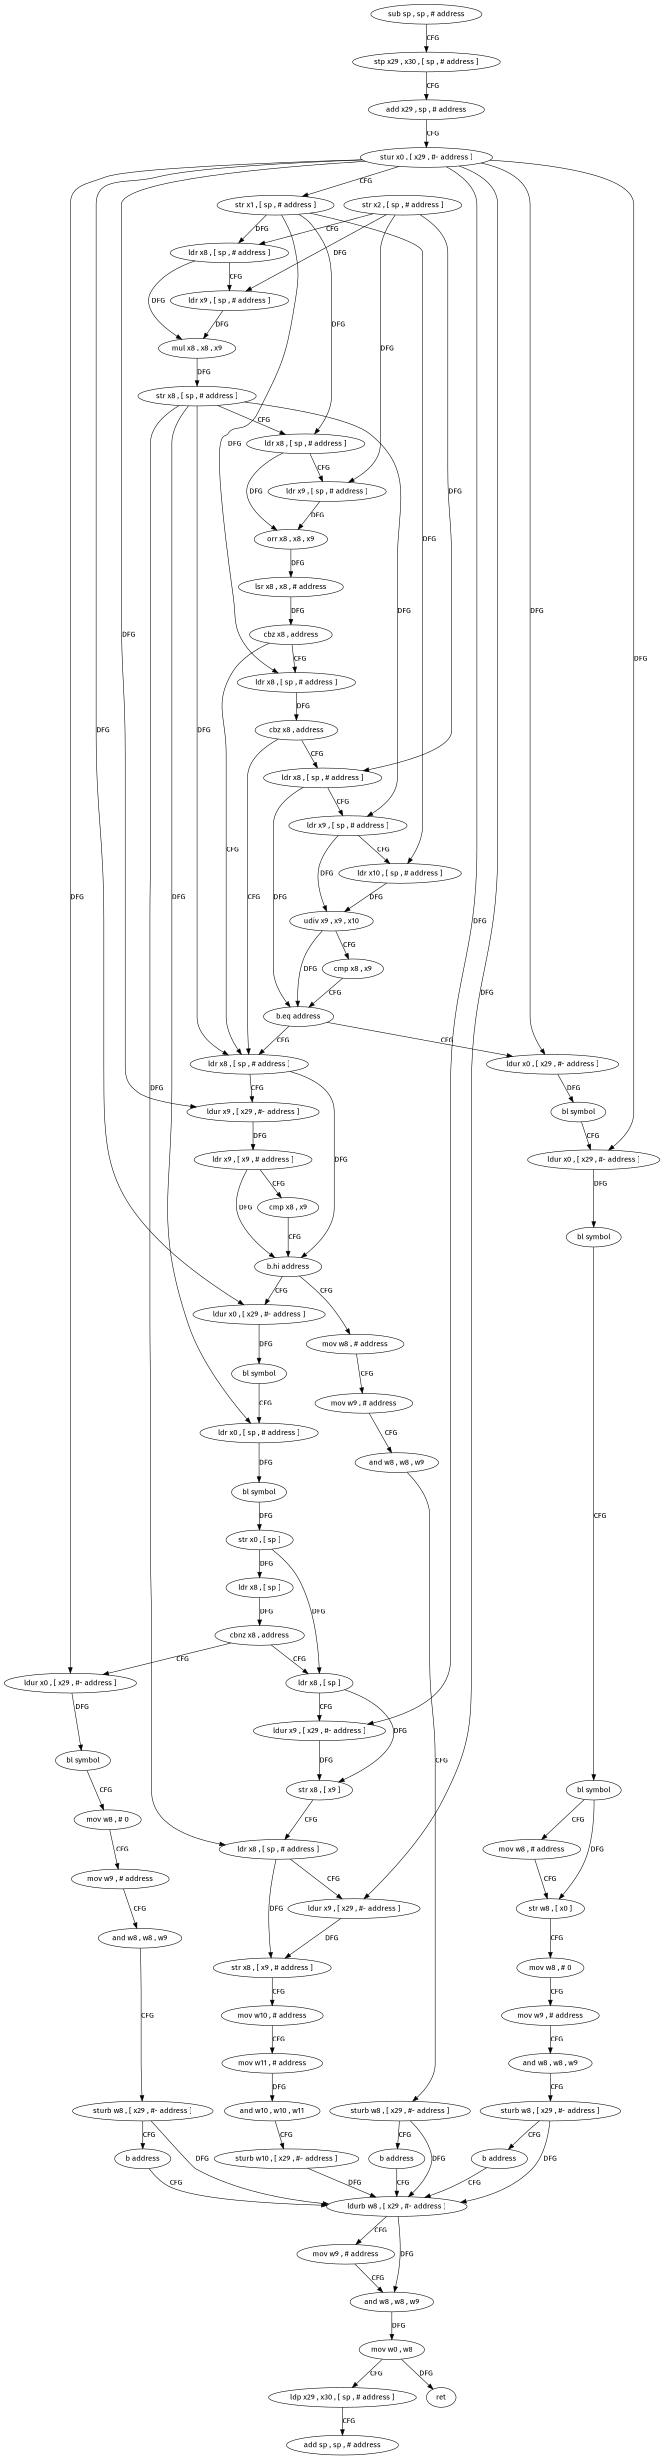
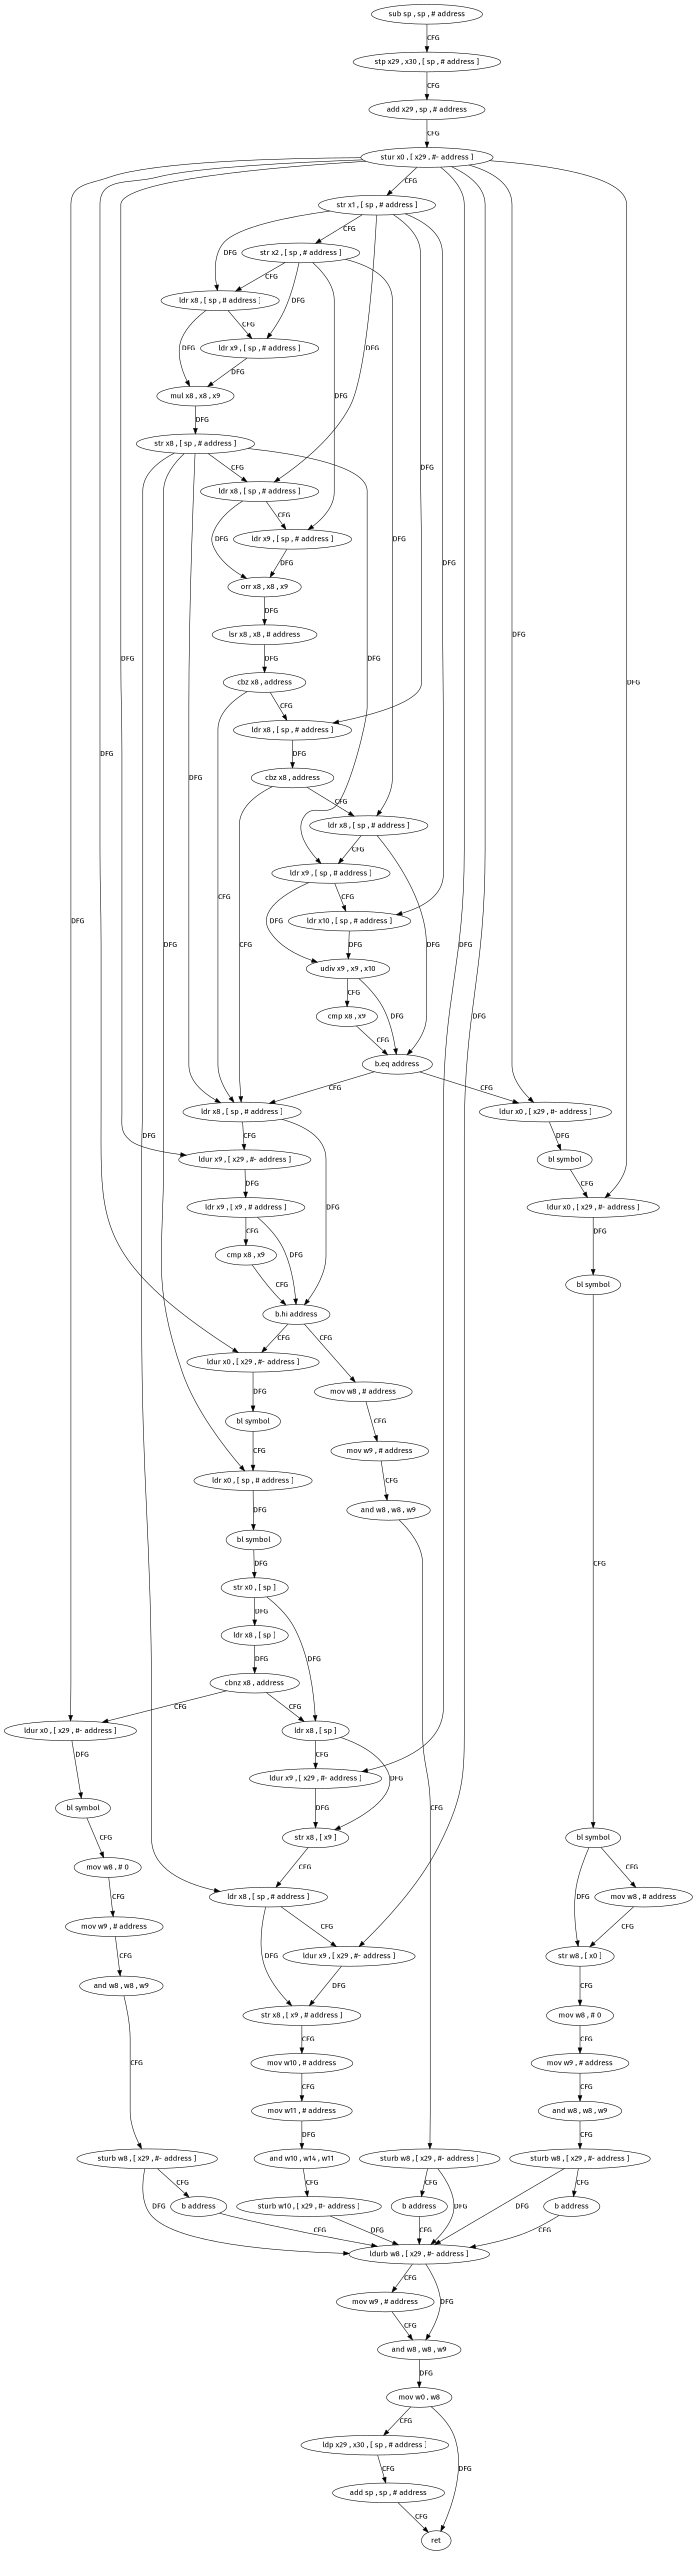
edge "str x1 , [ sp , # address ]" -> "str x2 , [ sp , # address ]": added, label "CFG"
node "and w10 , w10 , w11": label "and w10 , w10 , w11" -> "and w10 , w14 , w11"
edge "add sp , sp , # address" -> "ret": added, label "CFG"
